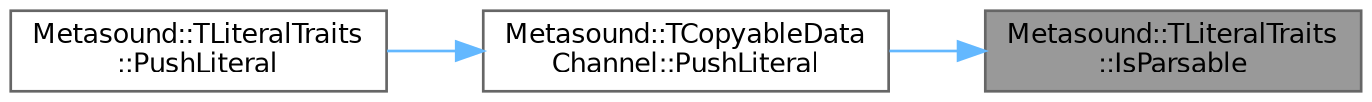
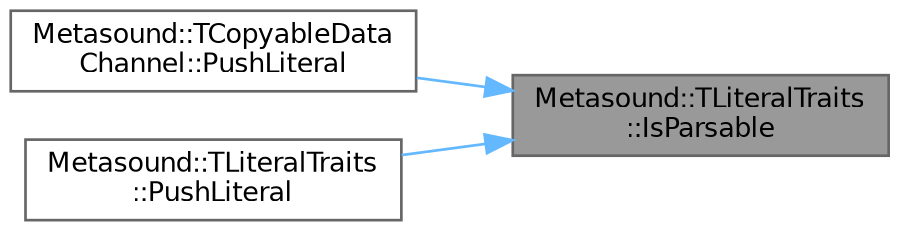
edge "Metasound::TLiteralTraits ::PushLiteral" -> "Metasound::TCopyableData Channel::PushLiteral": now "Metasound::TLiteralTraits ::PushLiteral" -> "Metasound::TLiteralTraits ::IsParsable"
